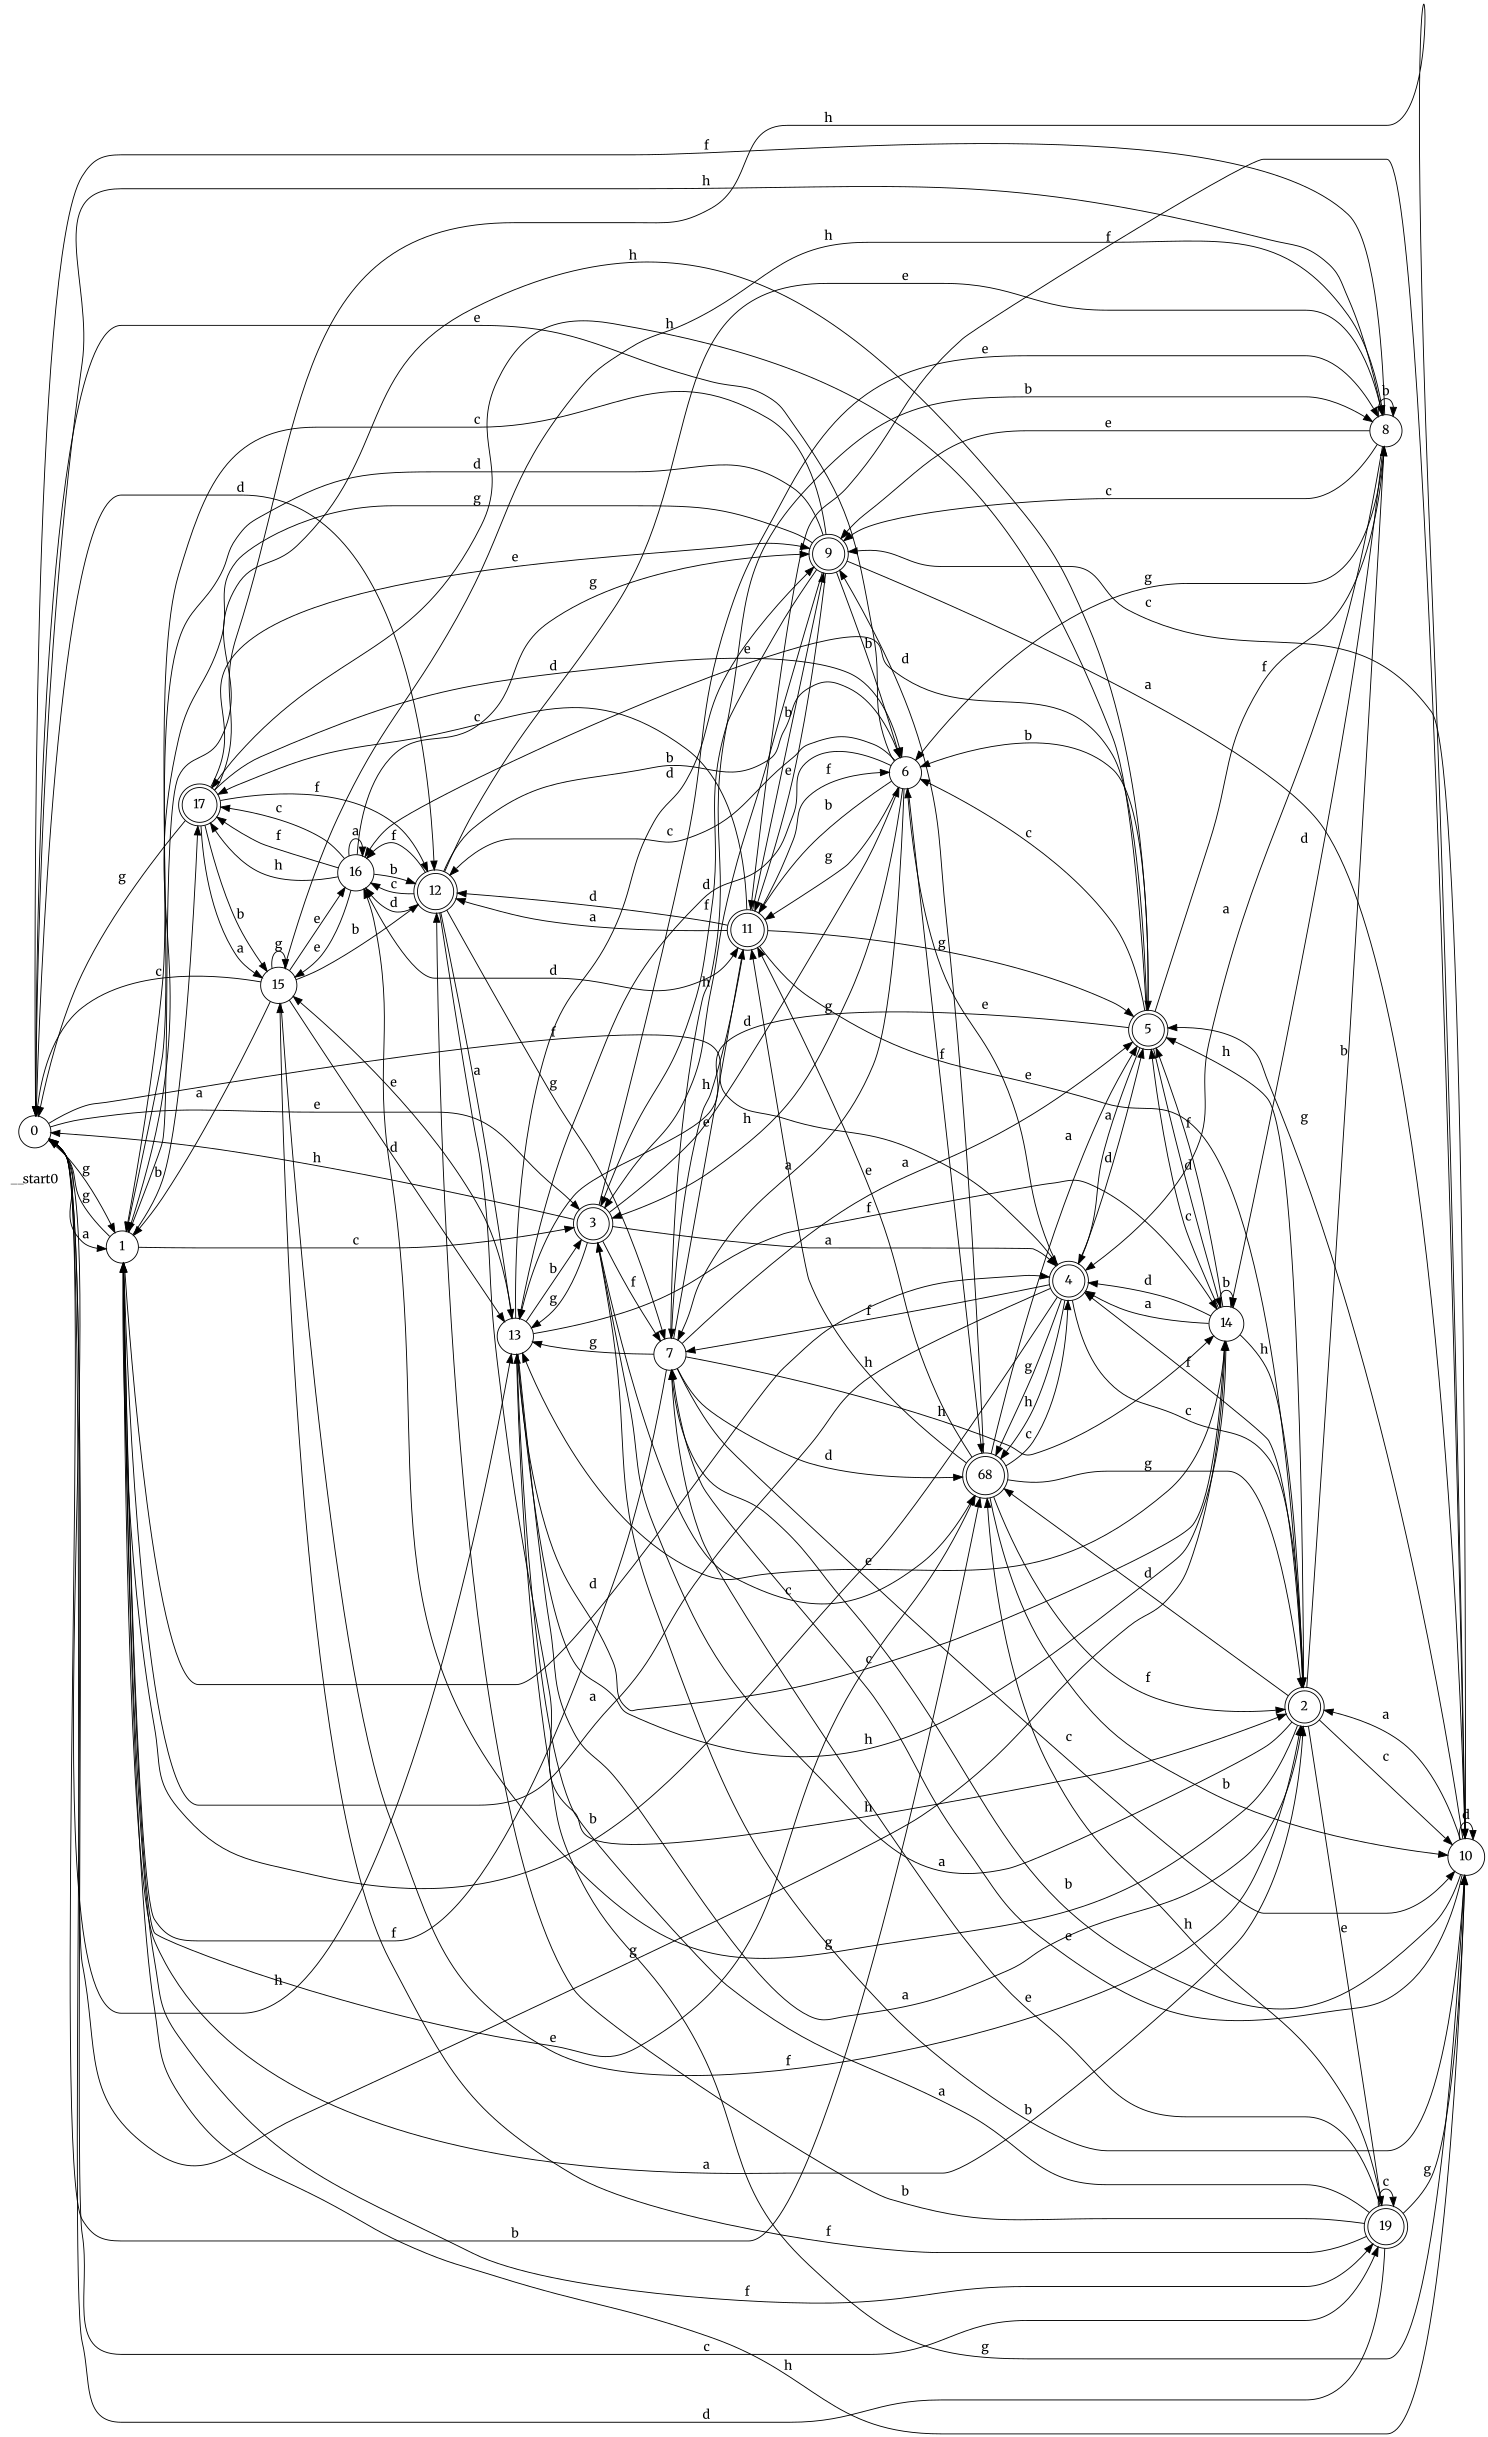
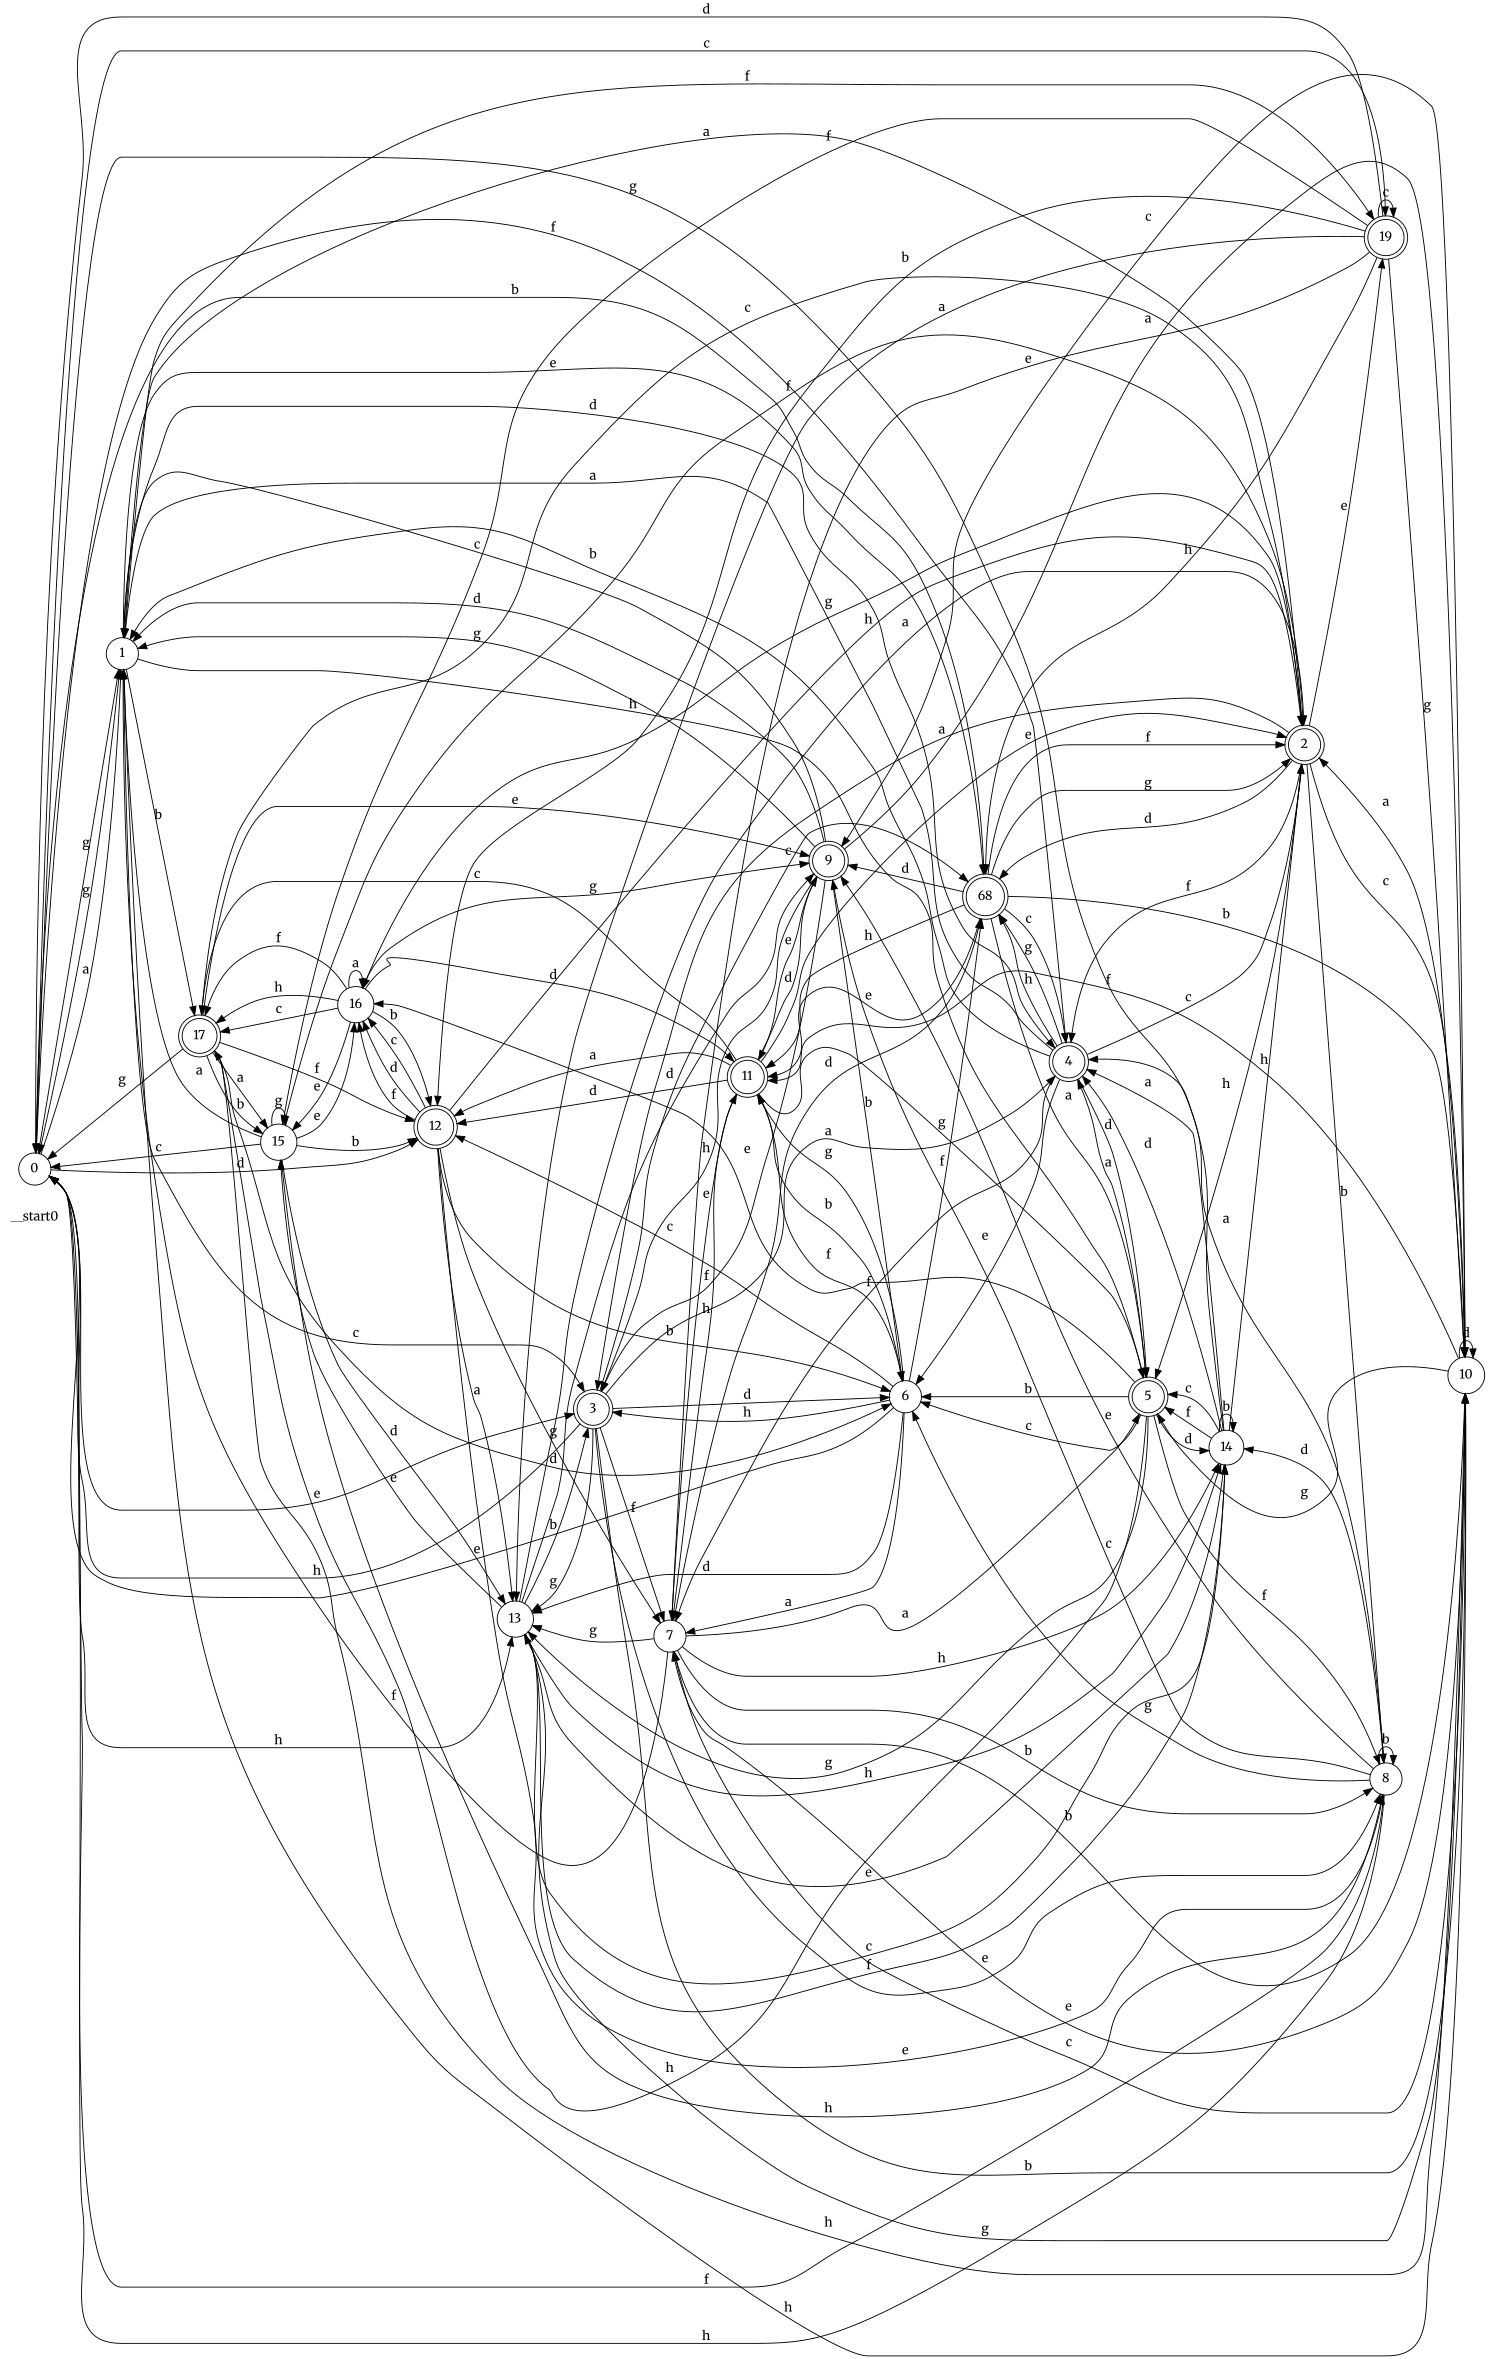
edge "17" -> "2": added, label "c"
edge "11" -> "9": label "b" -> "d"
